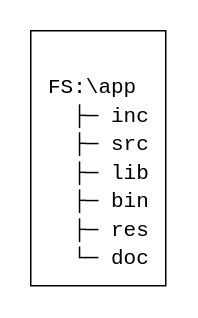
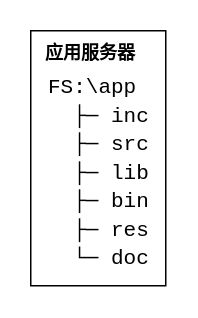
node "应用服务器": added
